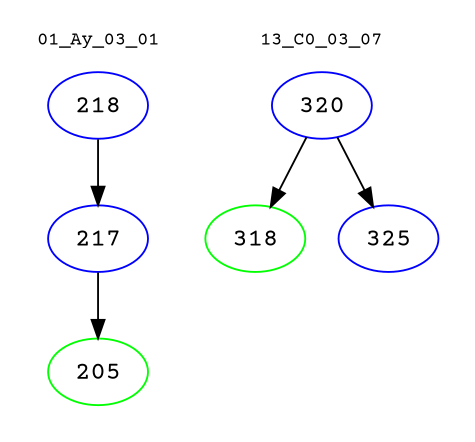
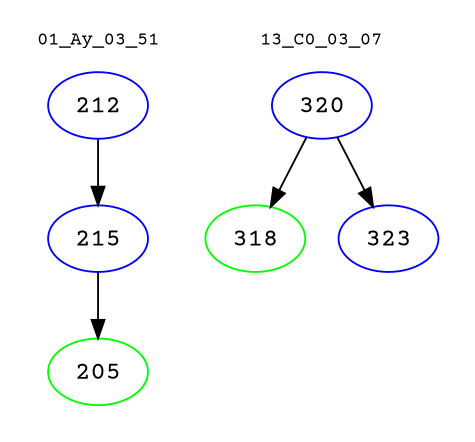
cluster "01_Ay_03_01": label "01_Ay_03_01" -> "01_Ay_03_51"
node "218": label "218" -> "212"
node "217": label "217" -> "215"
node "325": label "325" -> "323"
